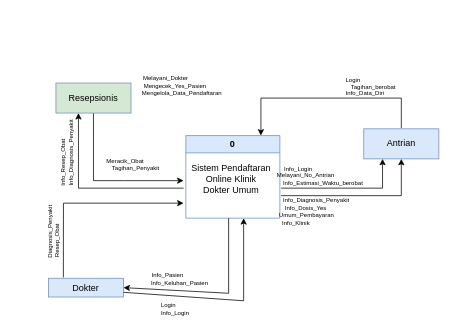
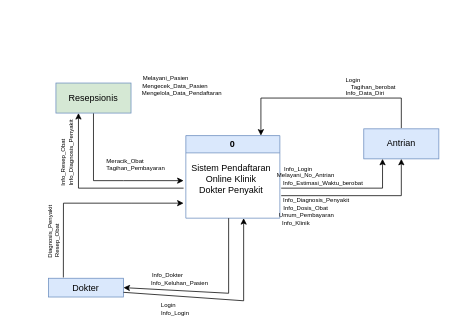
node "Melayani_Dokter": label "Melayani_Dokter" -> "Melayani_Pasien"
node "Mengecek_Yes_Pasien": label "Mengecek_Yes_Pasien" -> "Mengecek_Data_Pasien"
node "Tagihan_Penyakit": label "Tagihan_Penyakit" -> "Tagihan_Pembayaran"
node "Sistem Pendaftaran Online Klinik Dokter Umum": label "Sistem Pendaftaran Online Klinik Dokter Umum" -> "Sistem Pendaftaran Online Klinik Dokter Penyakit"
node "Info_Dosis_Yes": label "Info_Dosis_Yes" -> "Info_Dosis_Obat"
node "Info_Pasien": label "Info_Pasien" -> "Info_Dokter"
